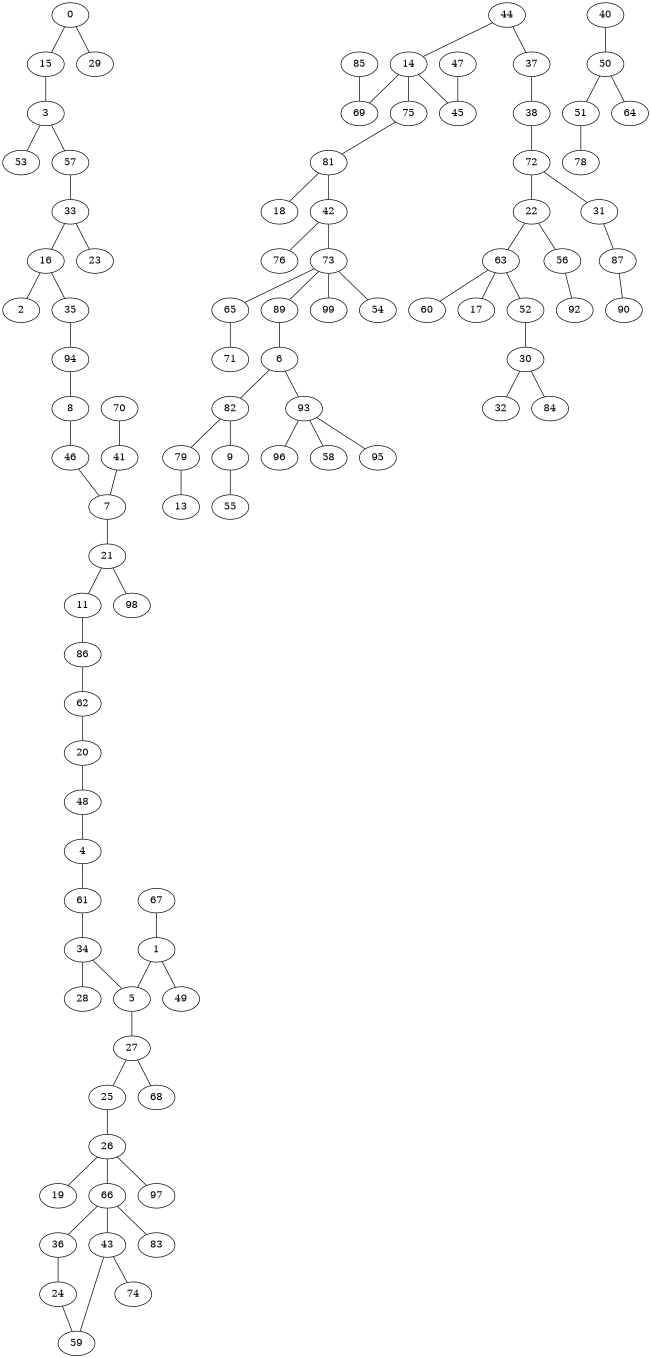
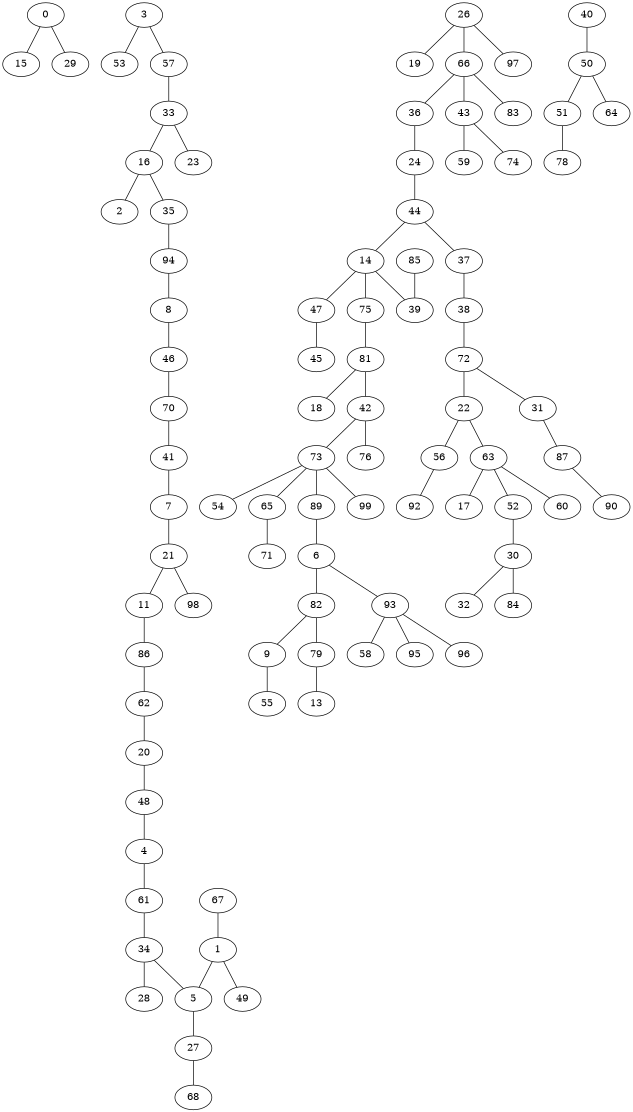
edge "15" -- "3": removed
edge "14" -- "45": now "14" -- "47"
node "69": label "69" -> "39"
edge "46" -- "7": now "46" -- "70"
node "25": removed
edge "24" -- "59": now "24" -- "44"
